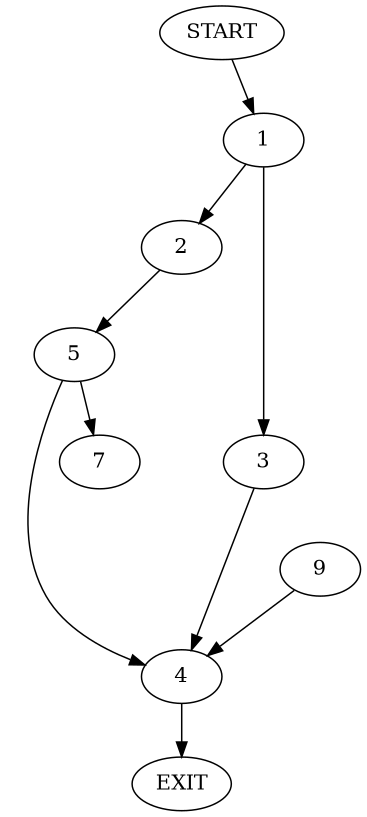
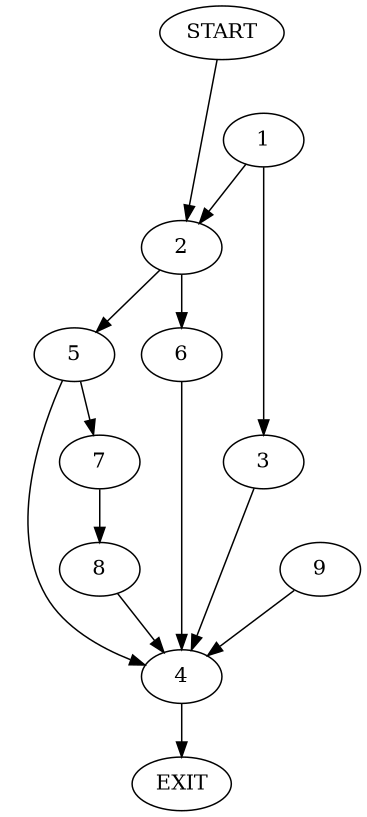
edge "START" -> "1": now "START" -> "2"
node "6": added
node "8": added
